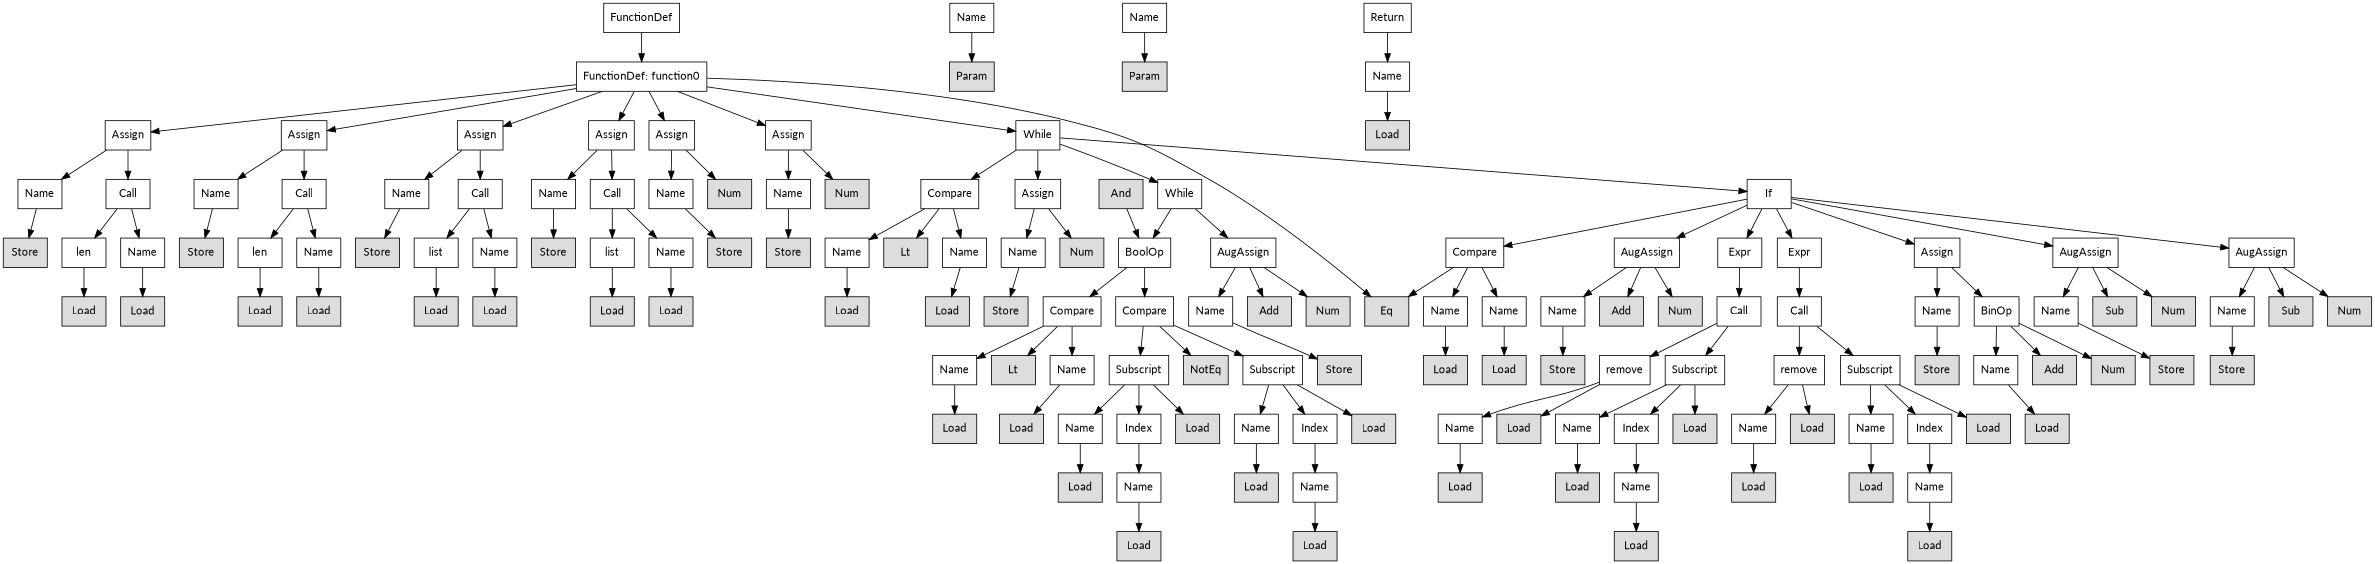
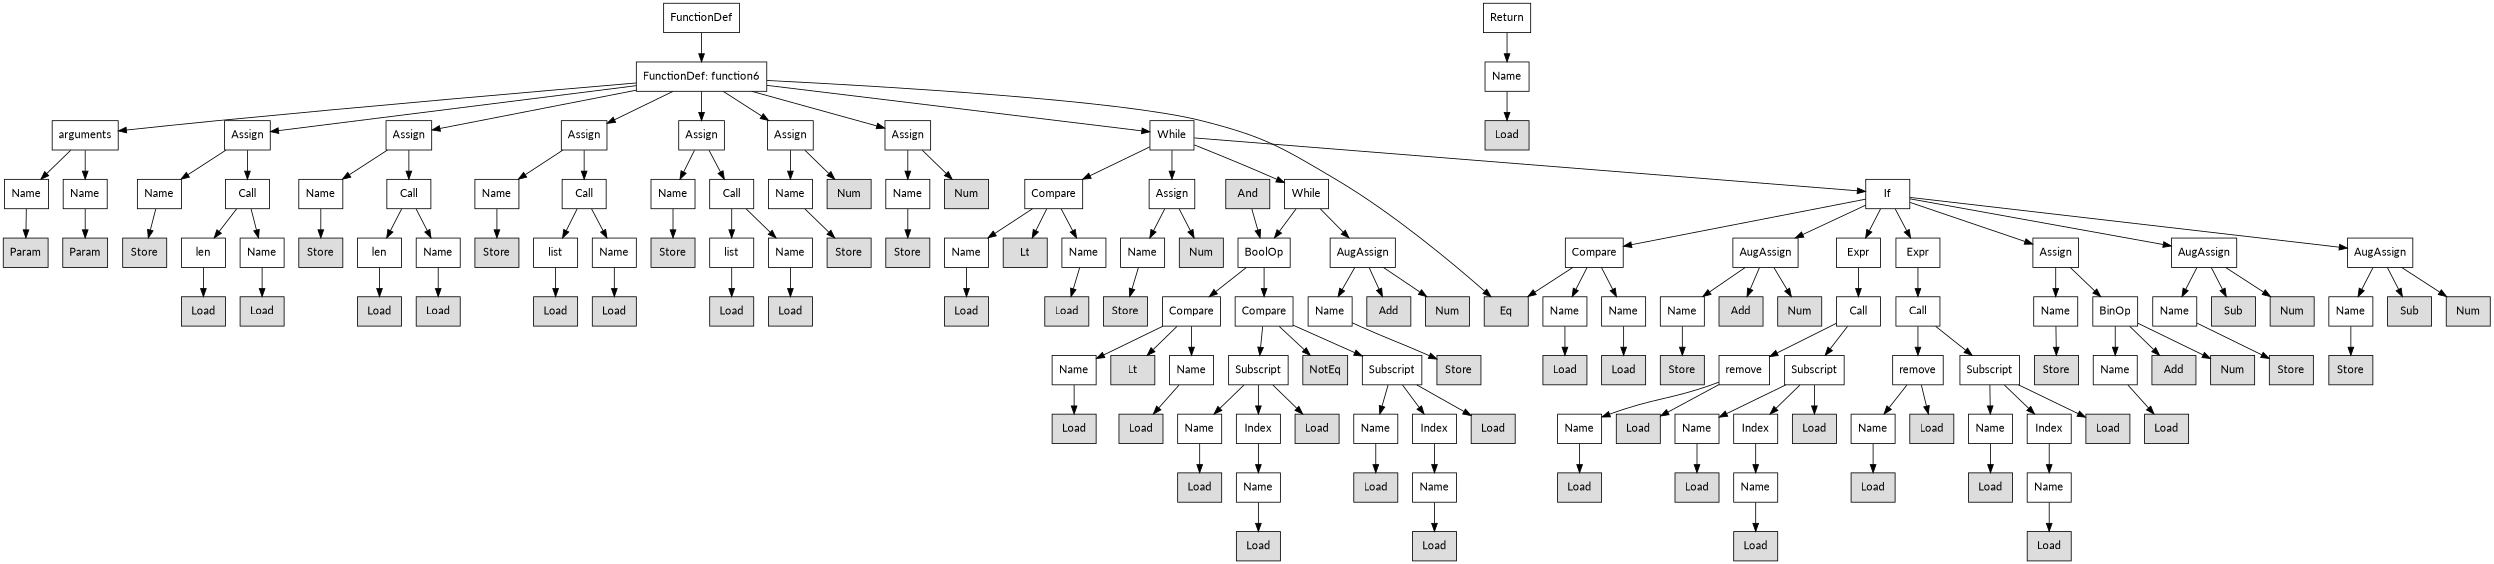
node "FunctionDef: function0": label "FunctionDef: function0" -> "FunctionDef: function6"
node "arguments": added
